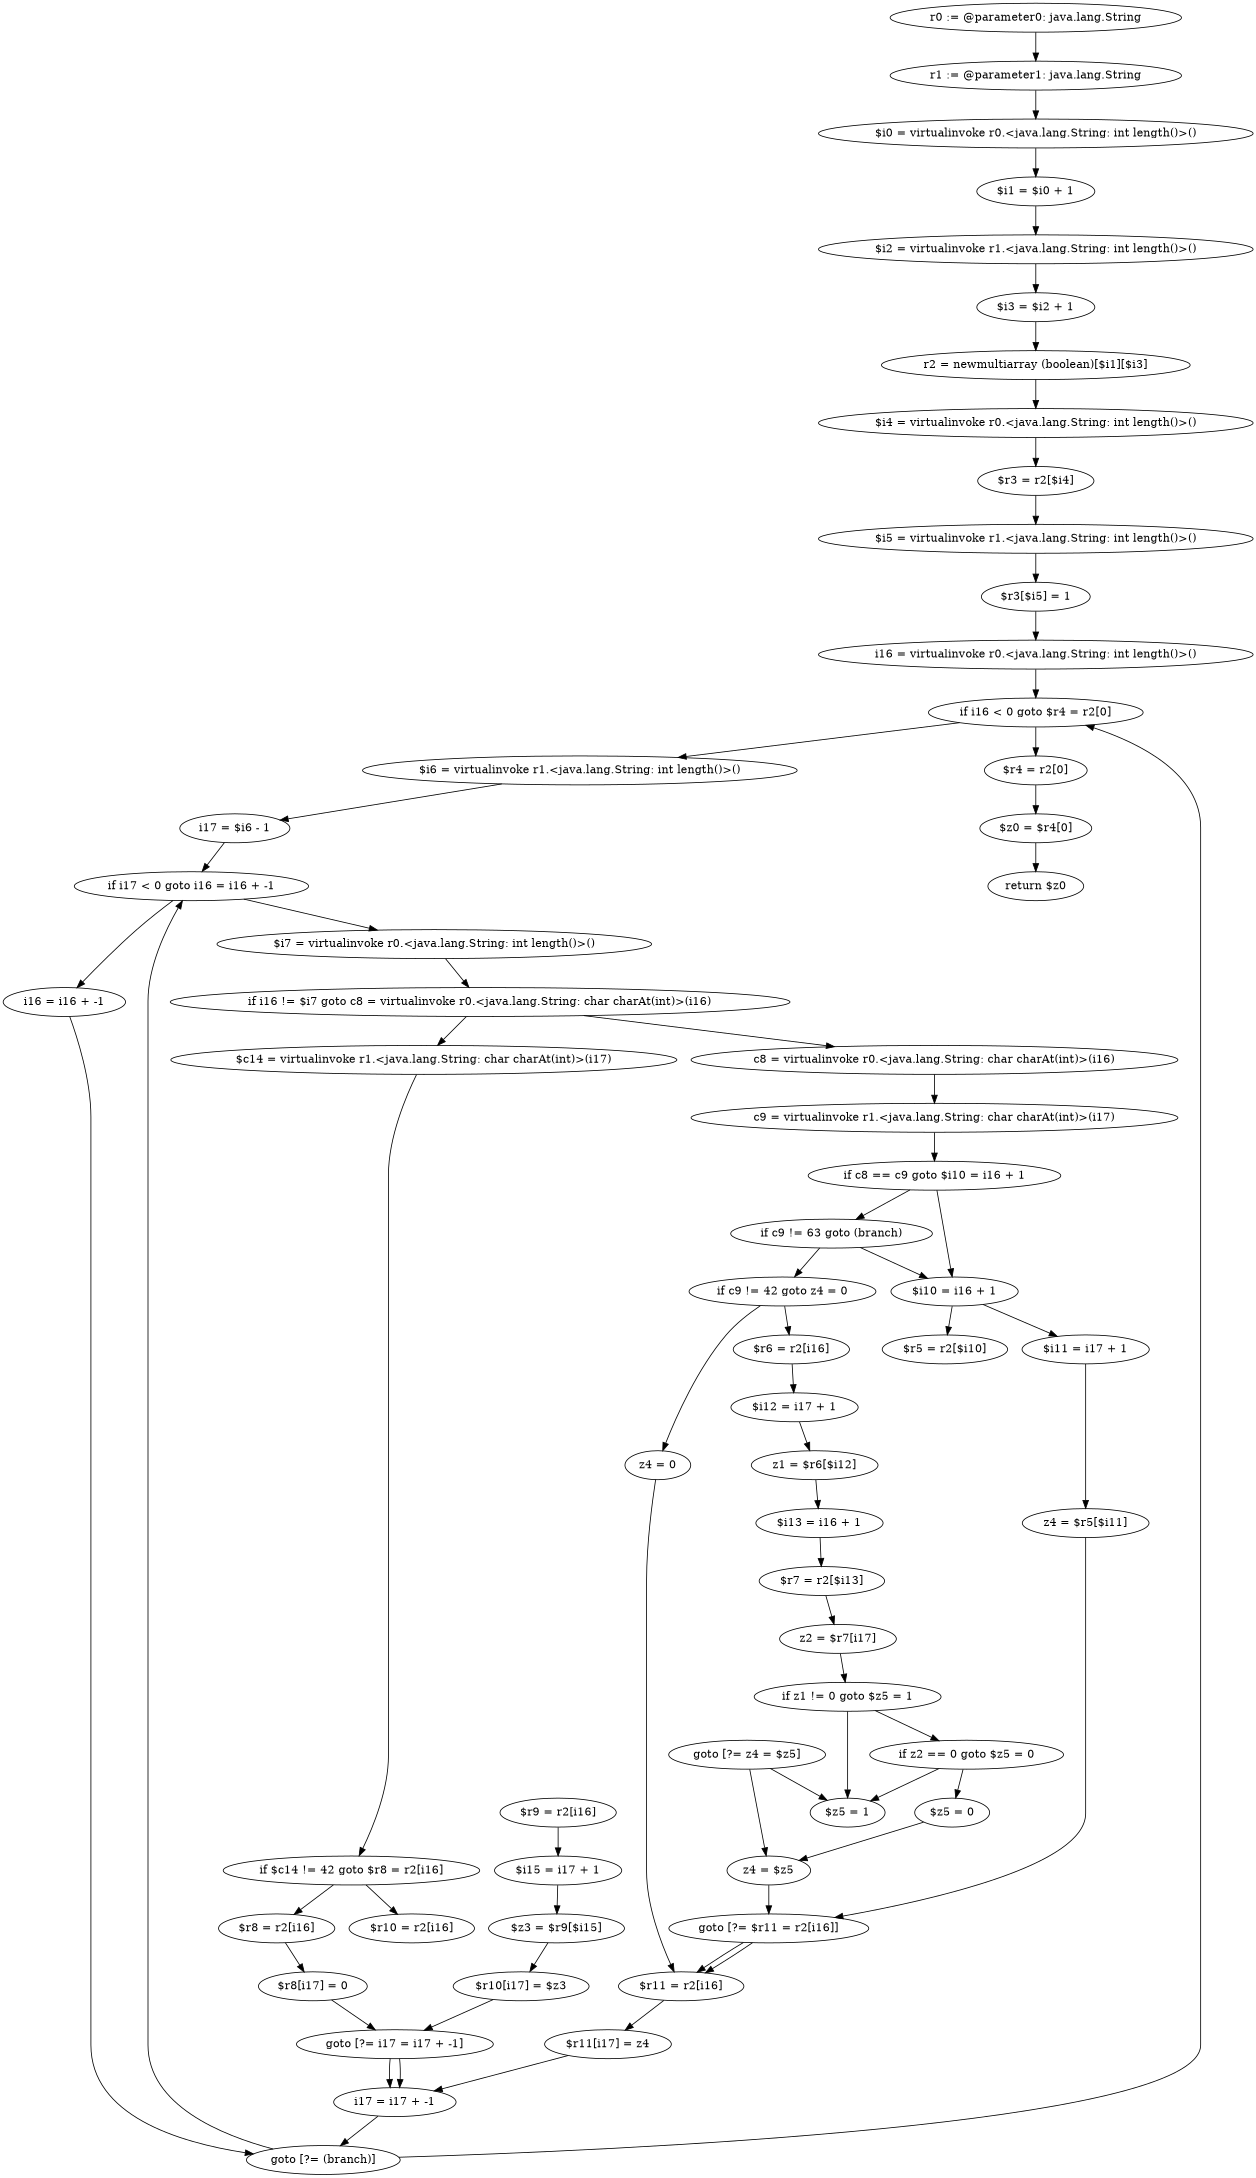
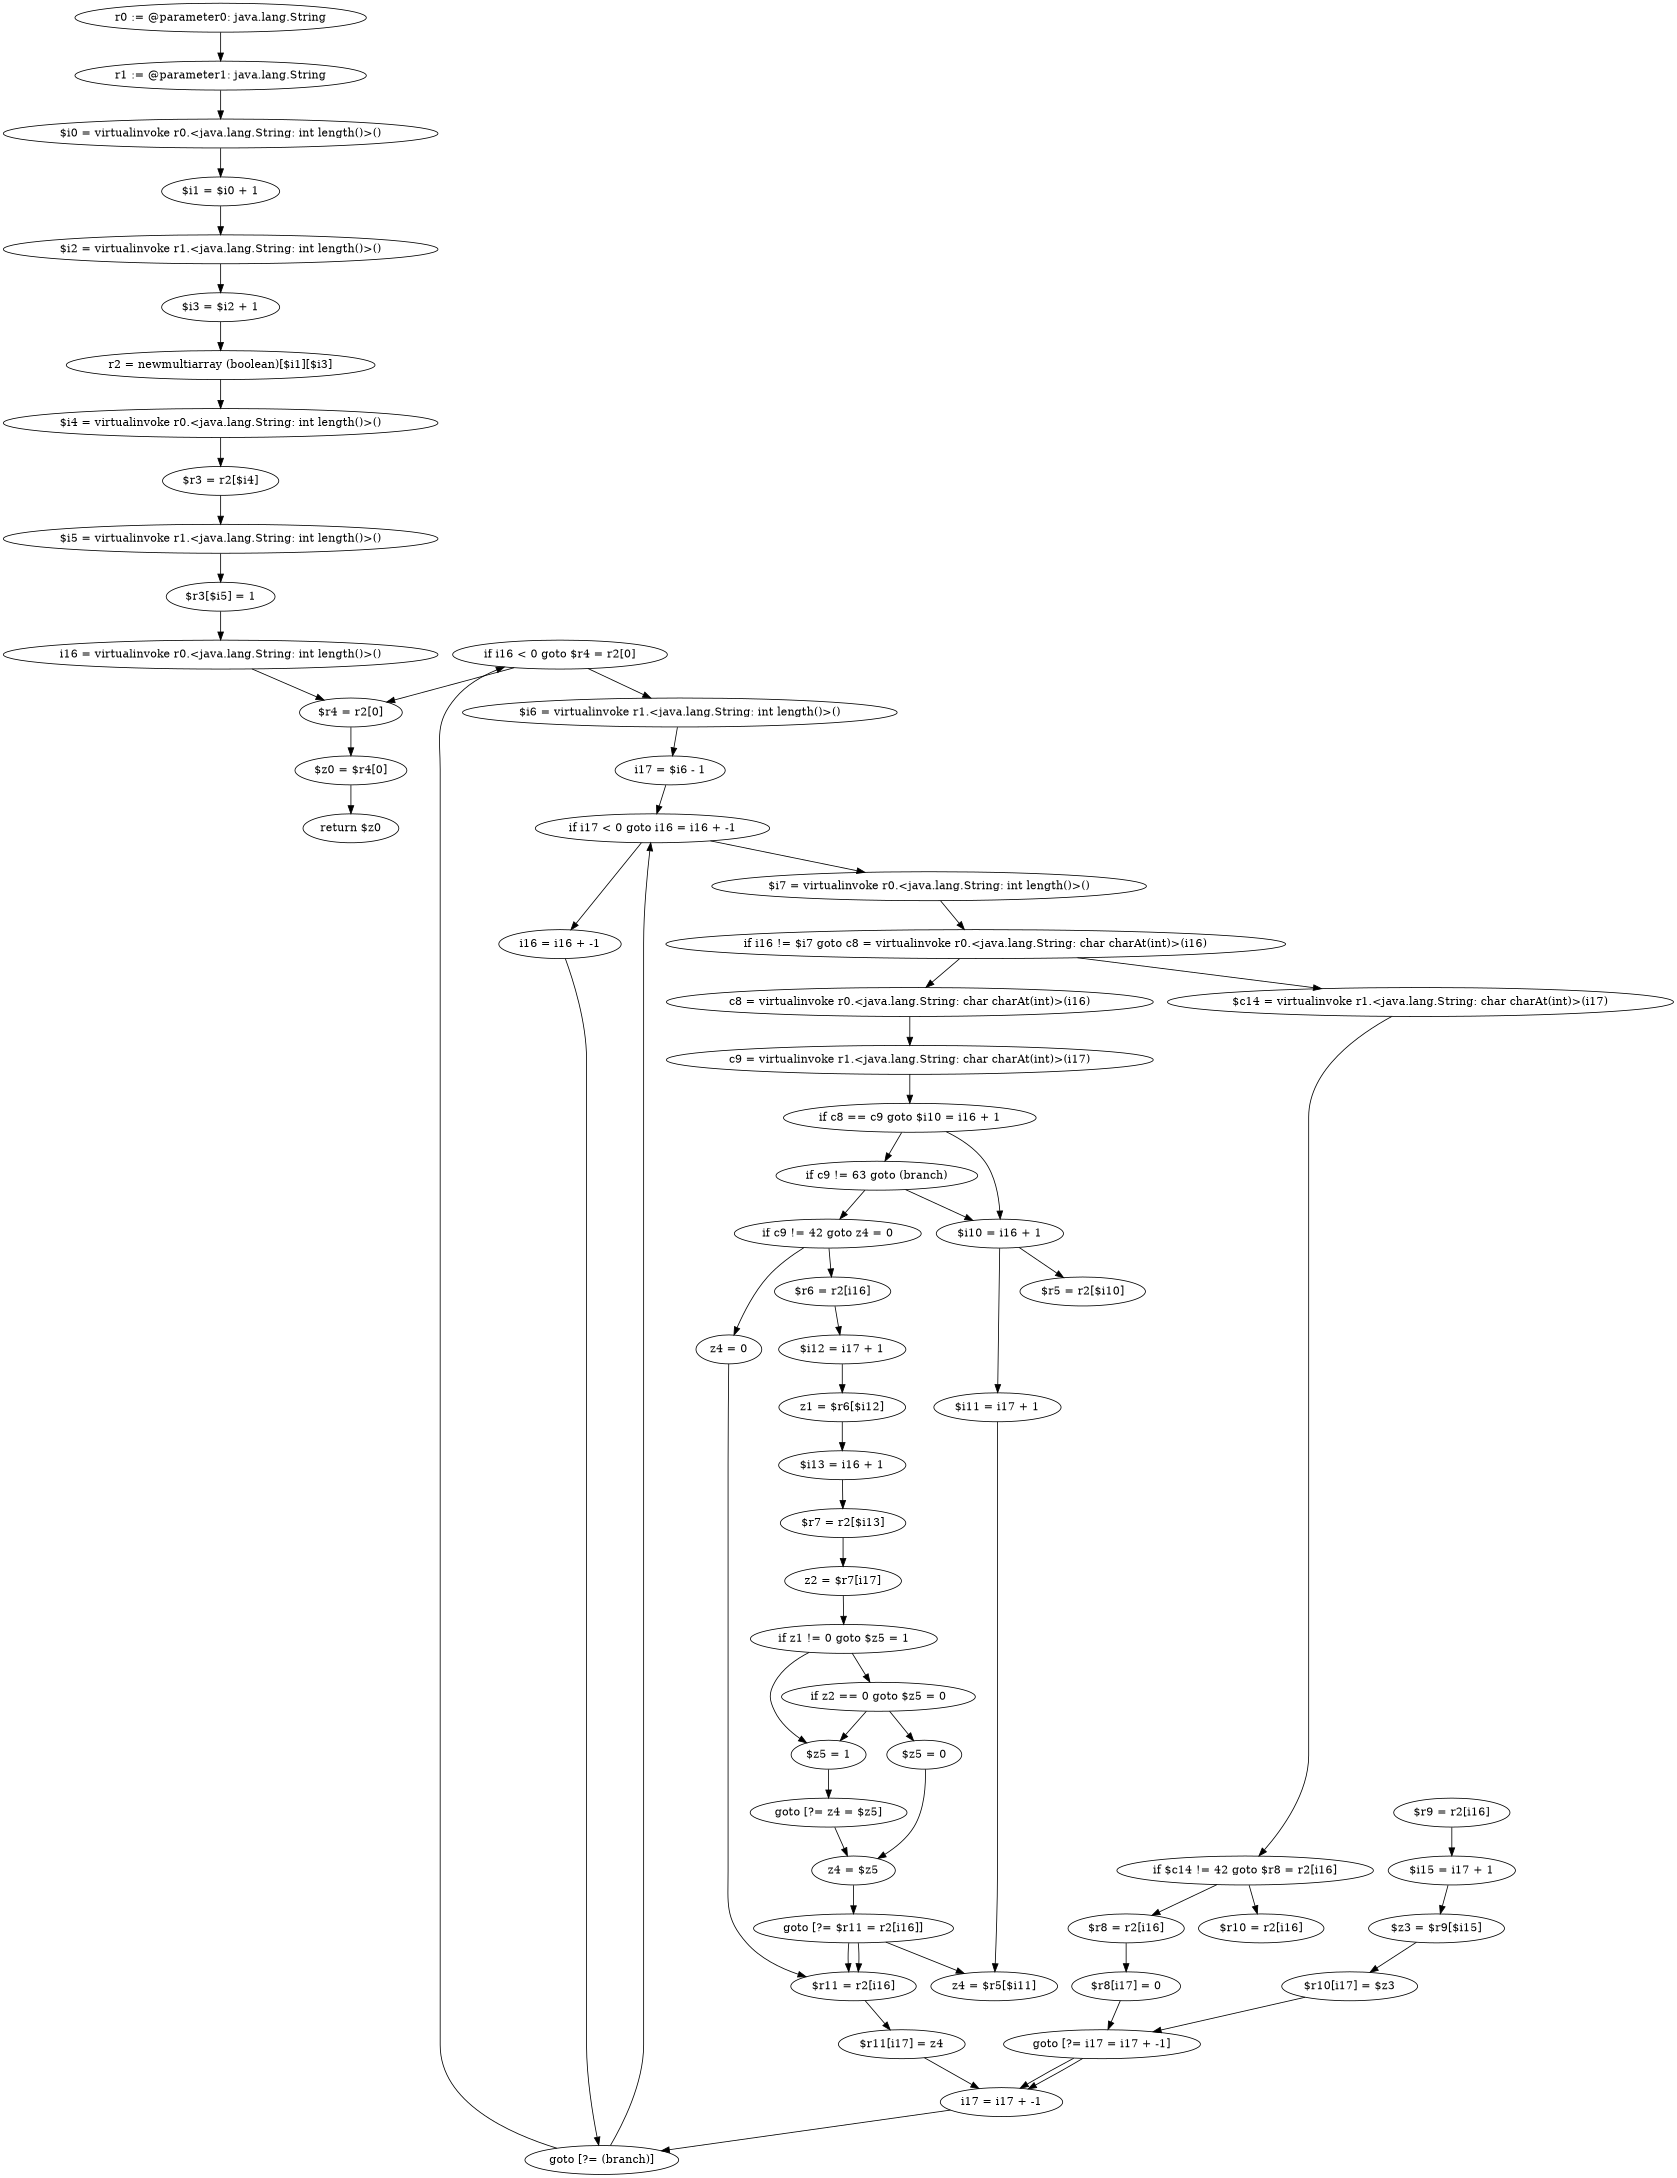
edge "i16 = virtualinvoke r0.<java.lang.String: int length()>()" -> "if i16 < 0 goto $r4 = r2[0]": now "i16 = virtualinvoke r0.<java.lang.String: int length()>()" -> "$r4 = r2[0]"
edge "goto [?= z4 = $z5]" -> "$z5 = 1": reversed
edge "z4 = $r5[$i11]" -> "goto [?= $r11 = r2[i16]]": reversed
